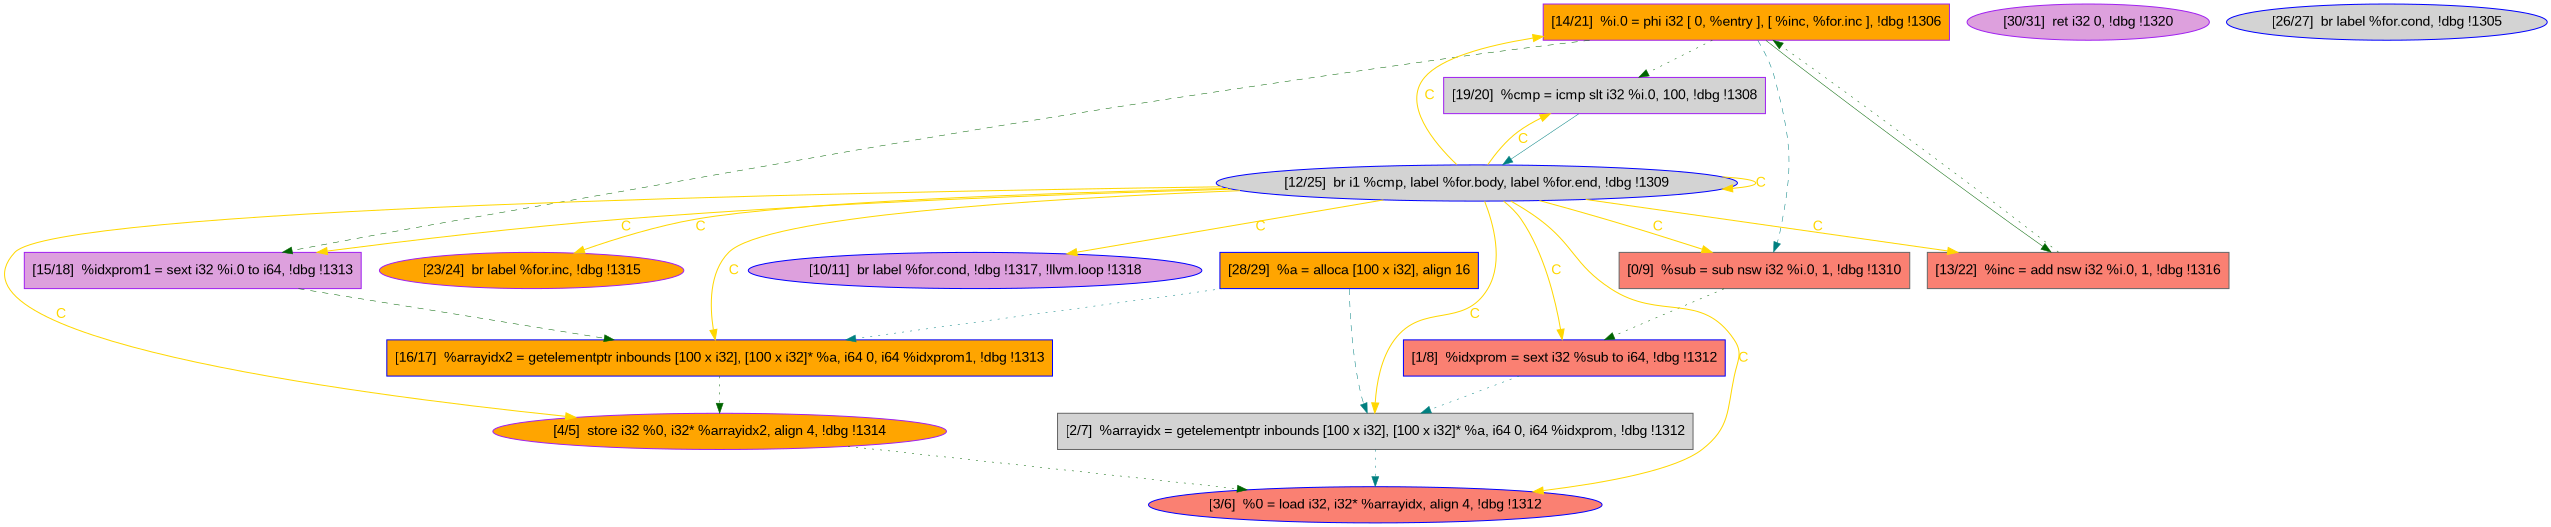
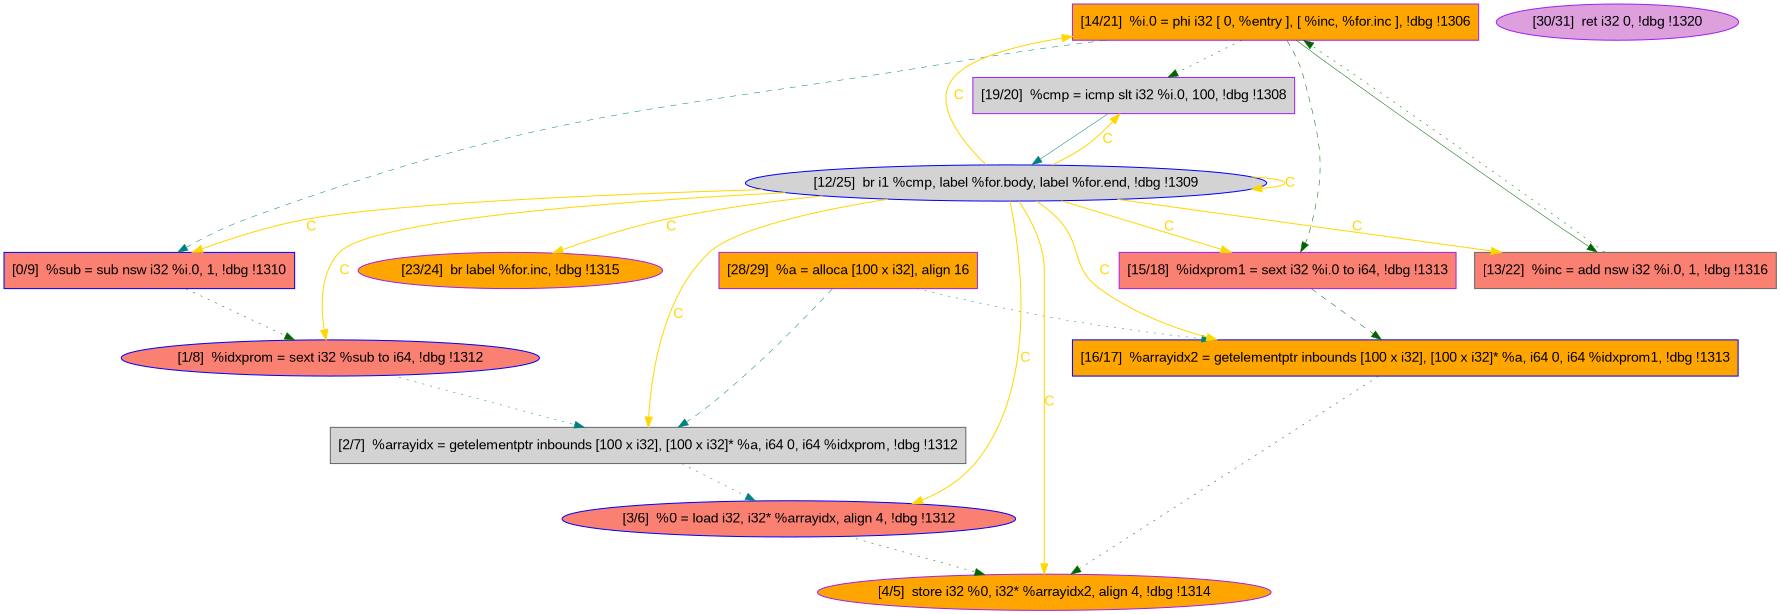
node "[26/27]  br label %for.cond, !dbg !1305": removed
node "[15/18]  %idxprom1 = sext i32 %i.0 to i64, !dbg !1313": fillcolor plum -> salmon
node "[10/11]  br label %for.cond, !dbg !1317, !llvm.loop !1318": removed
node "[28/29]  %a = alloca [100 x i32], align 16": color blue -> purple
node "[0/9]  %sub = sub nsw i32 %i.0, 1, !dbg !1310": color gray40 -> blue
node "[1/8]  %idxprom = sext i32 %sub to i64, !dbg !1312": shape box -> ellipse
edge "[4/5]  store i32 %0, i32* %arrayidx2, align 4, !dbg !1314" -> "[3/6]  %0 = load i32, i32* %arrayidx, align 4, !dbg !1312": reversed
